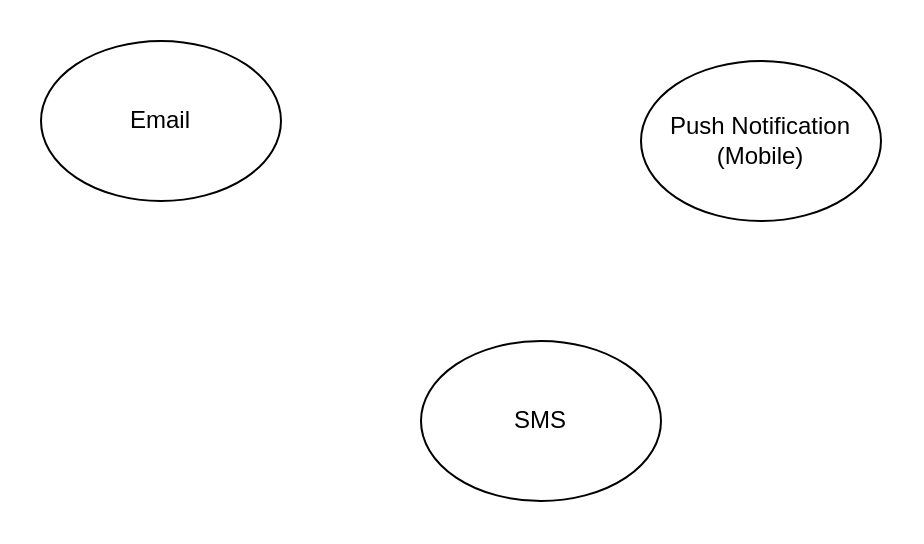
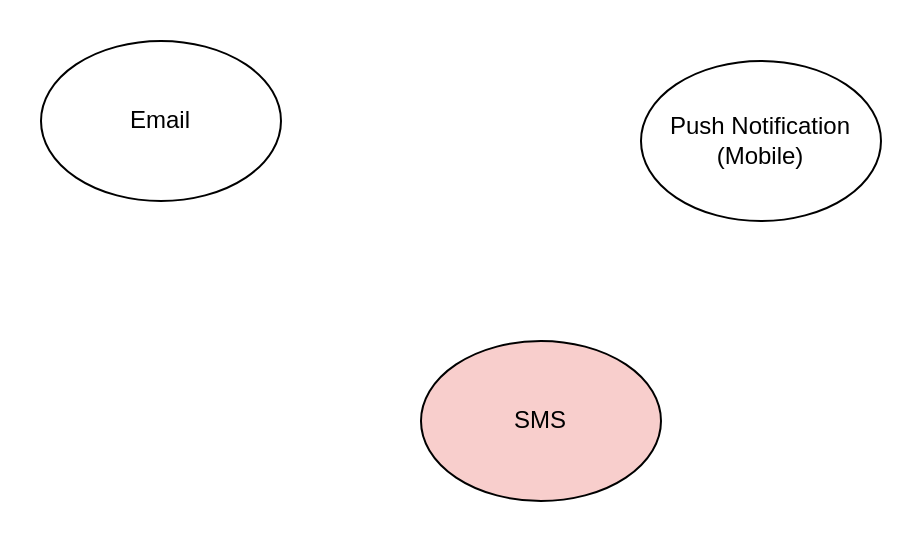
node "SMS": fillcolor #ffffff -> #f8cecc
